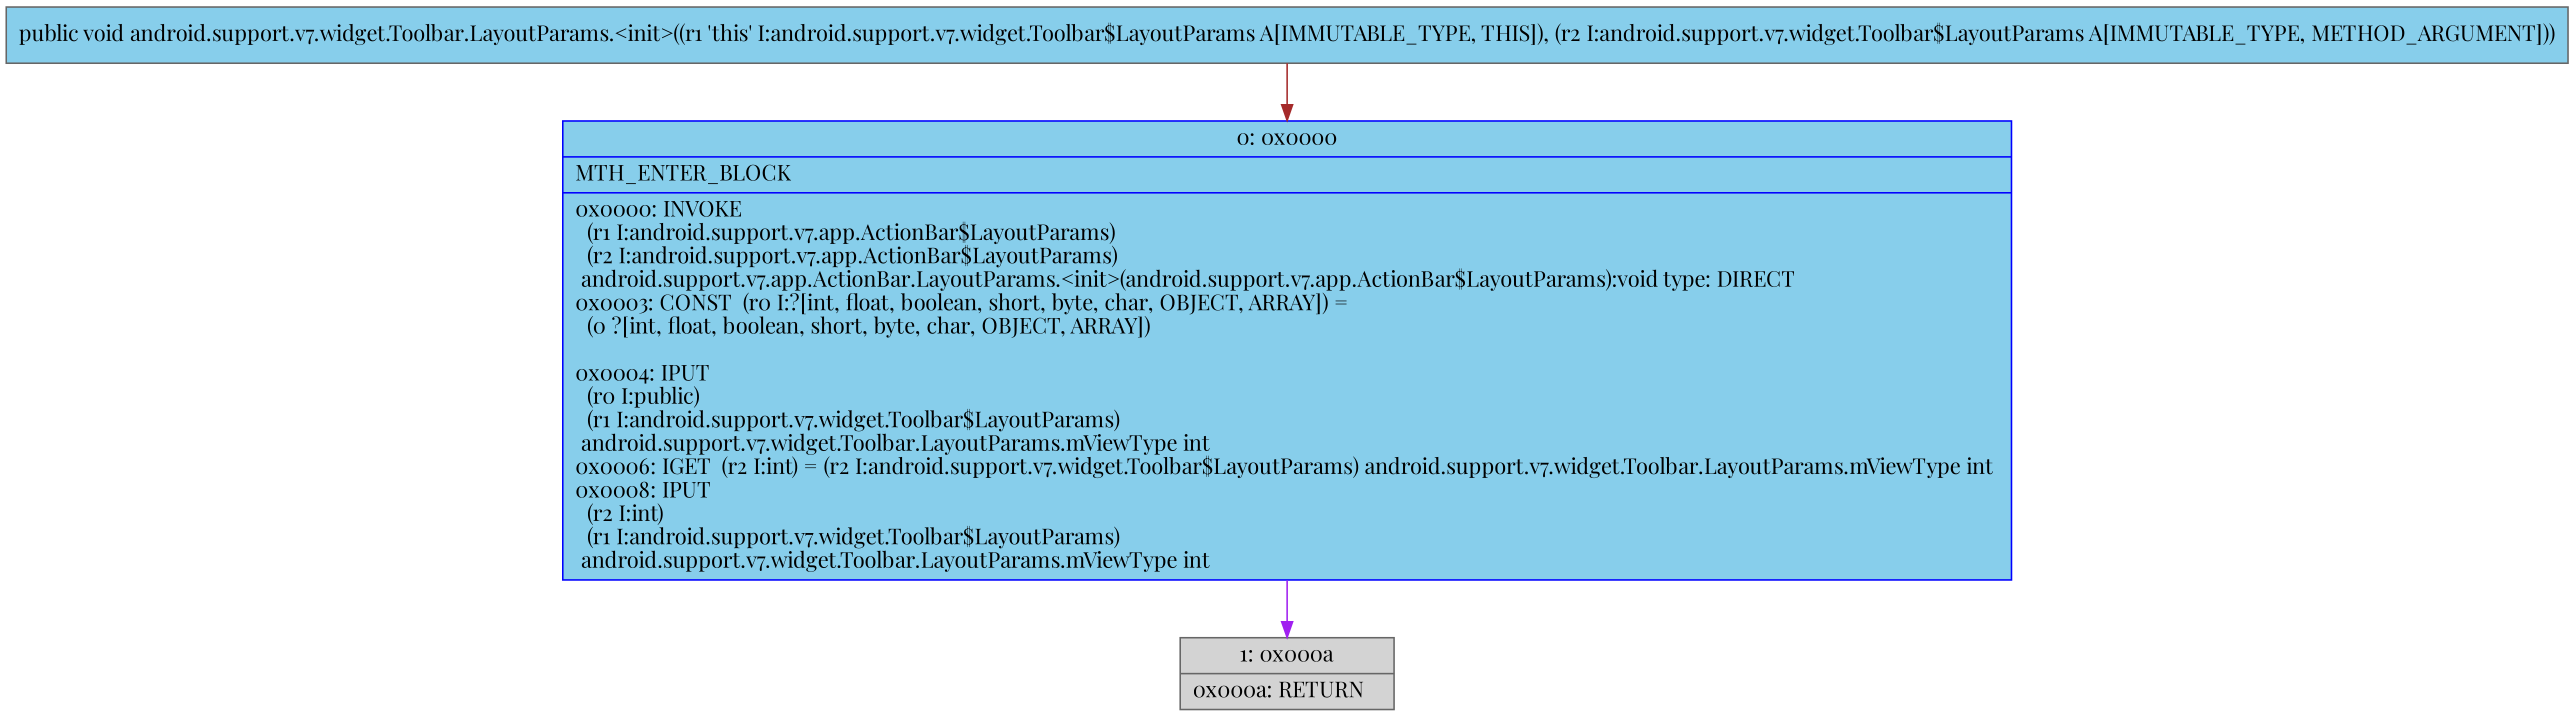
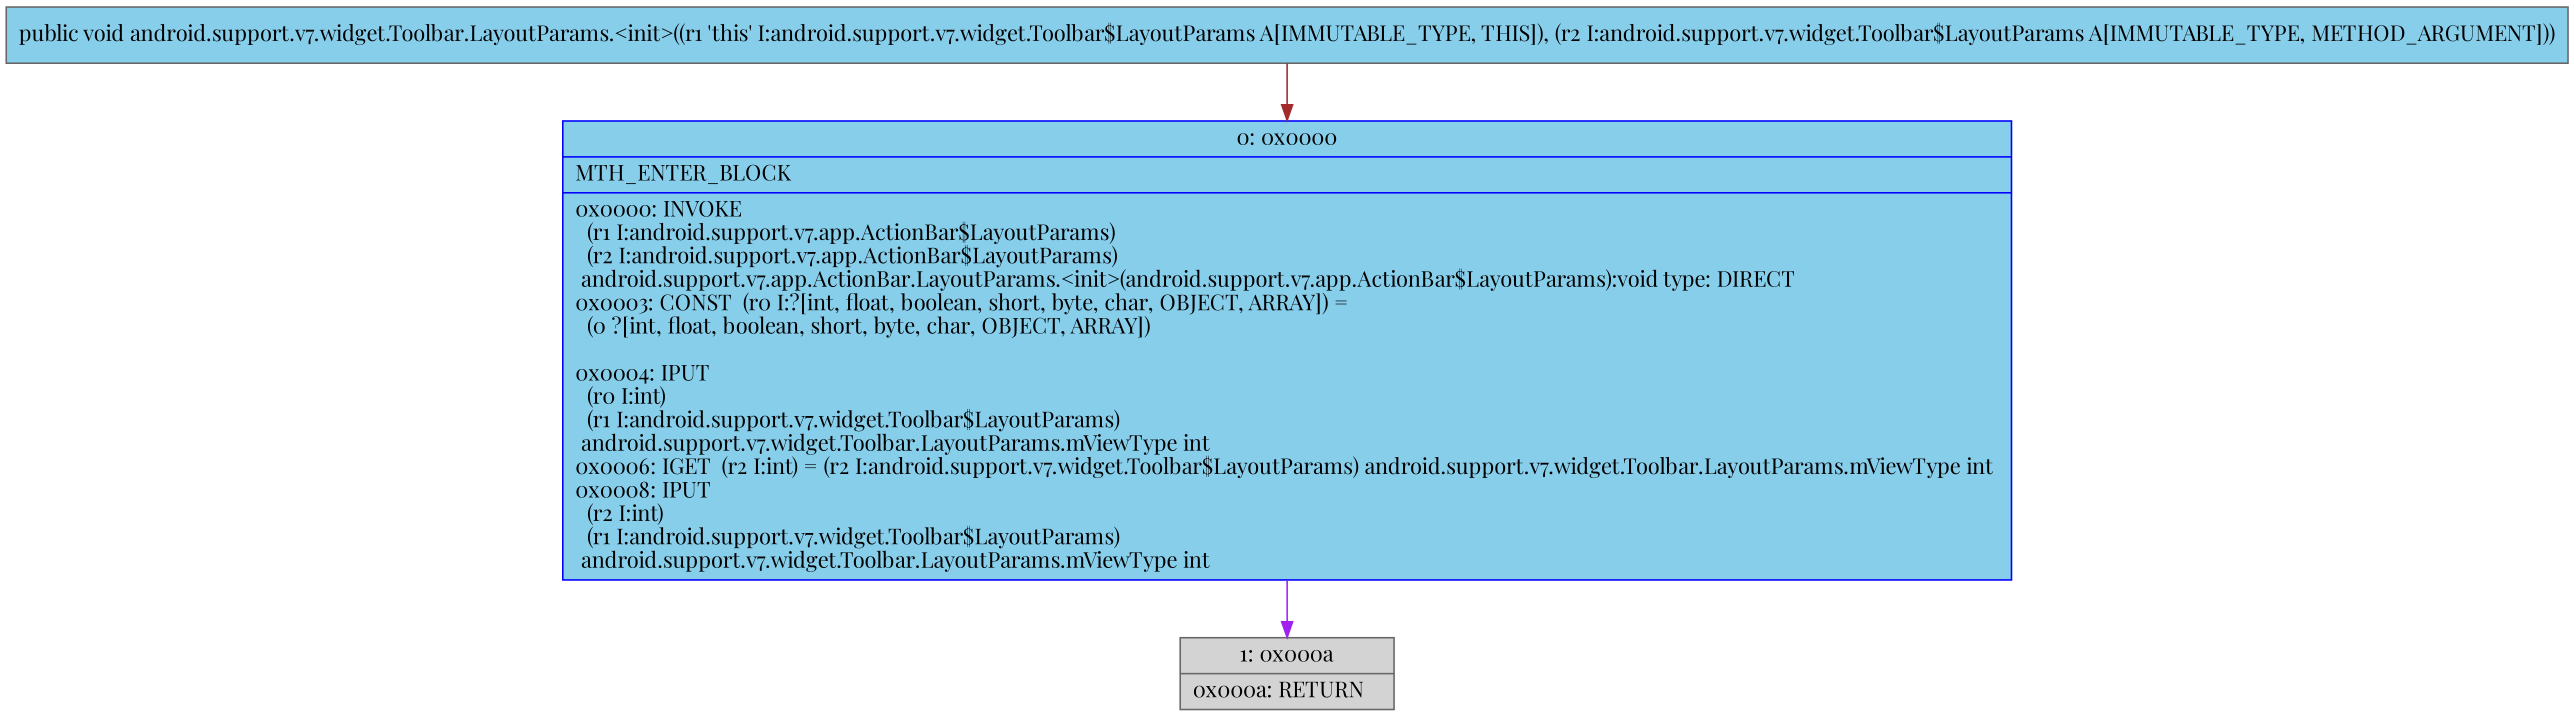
node "0: 0x0000": text "(r0 I:public)" -> "(r0 I:int)"
